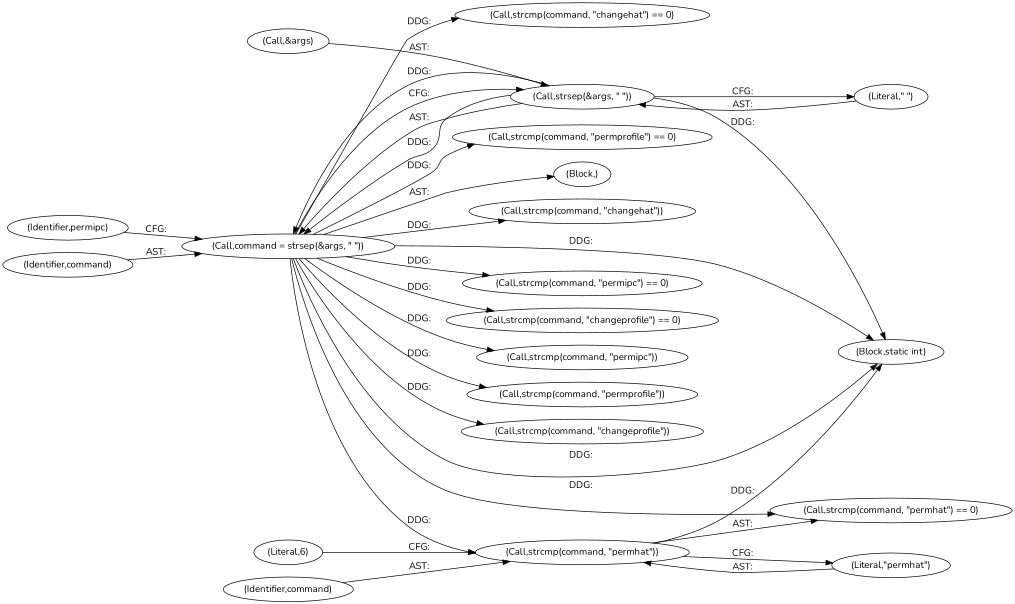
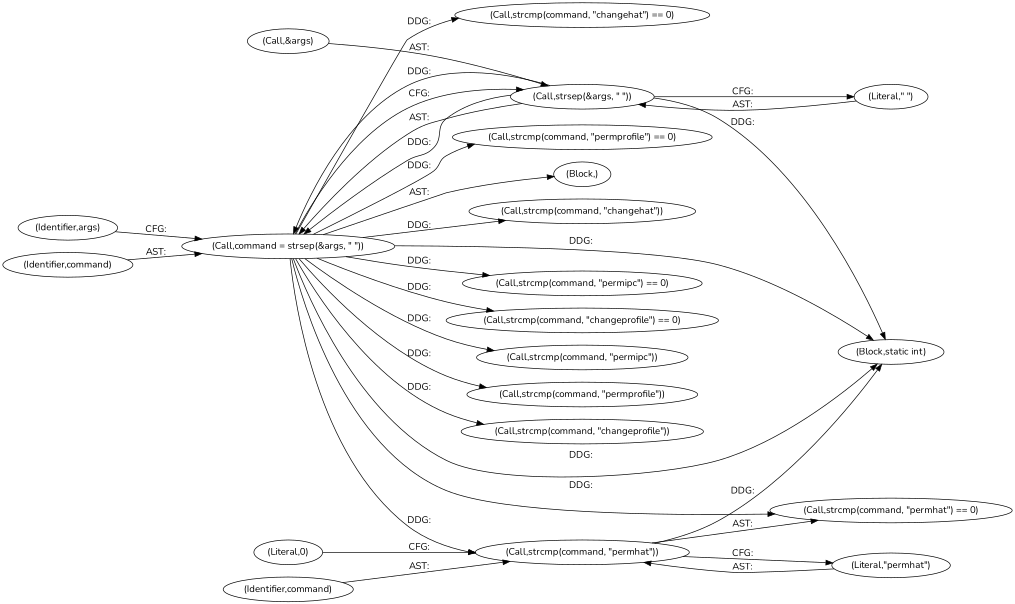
node "(Identifier,permipc)": label "(Identifier,permipc)" -> "(Identifier,args)"
node "(Literal,6)": label "(Literal,6)" -> "(Literal,0)"
